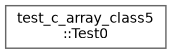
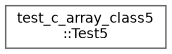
node "test_c_array_class5 ::Test0": label "test_c_array_class5 ::Test0" -> "test_c_array_class5 ::Test5"
